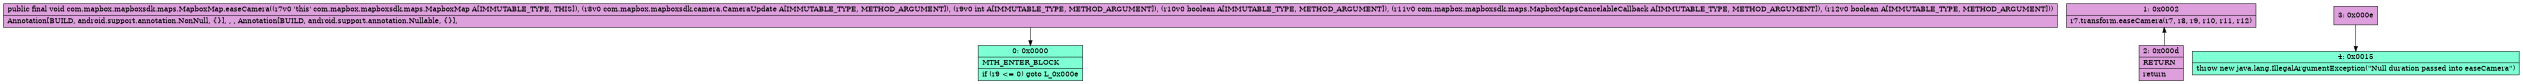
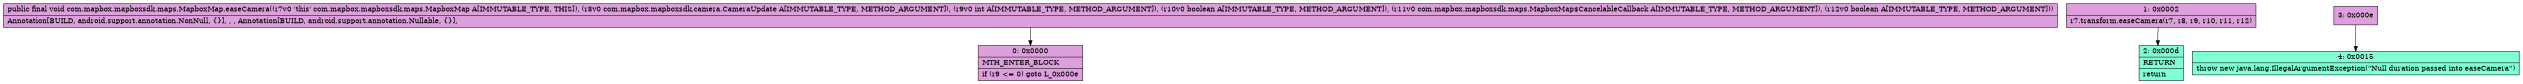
edge "2: 0x000d" -> "1: 0x0002": reversed
node "0: 0x0000": fillcolor aquamarine -> plum
node "2: 0x000d": fillcolor plum -> aquamarine
